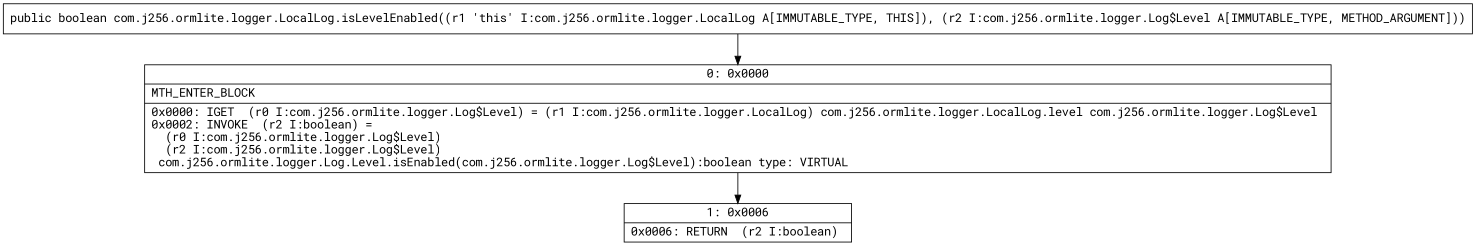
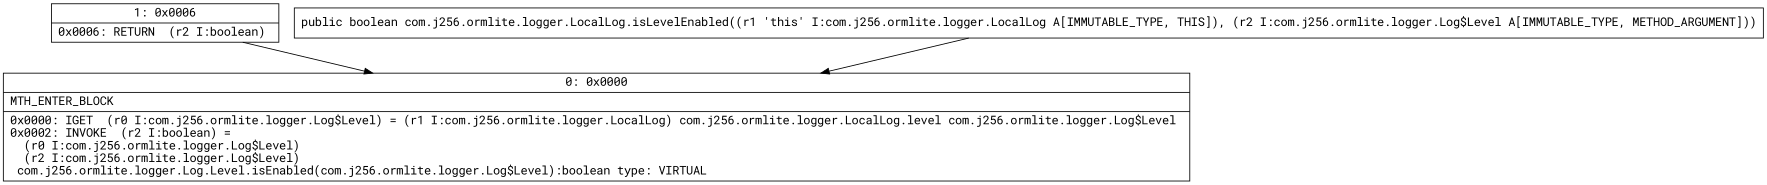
edge "0: 0x0000" -> "1: 0x0006": reversed
